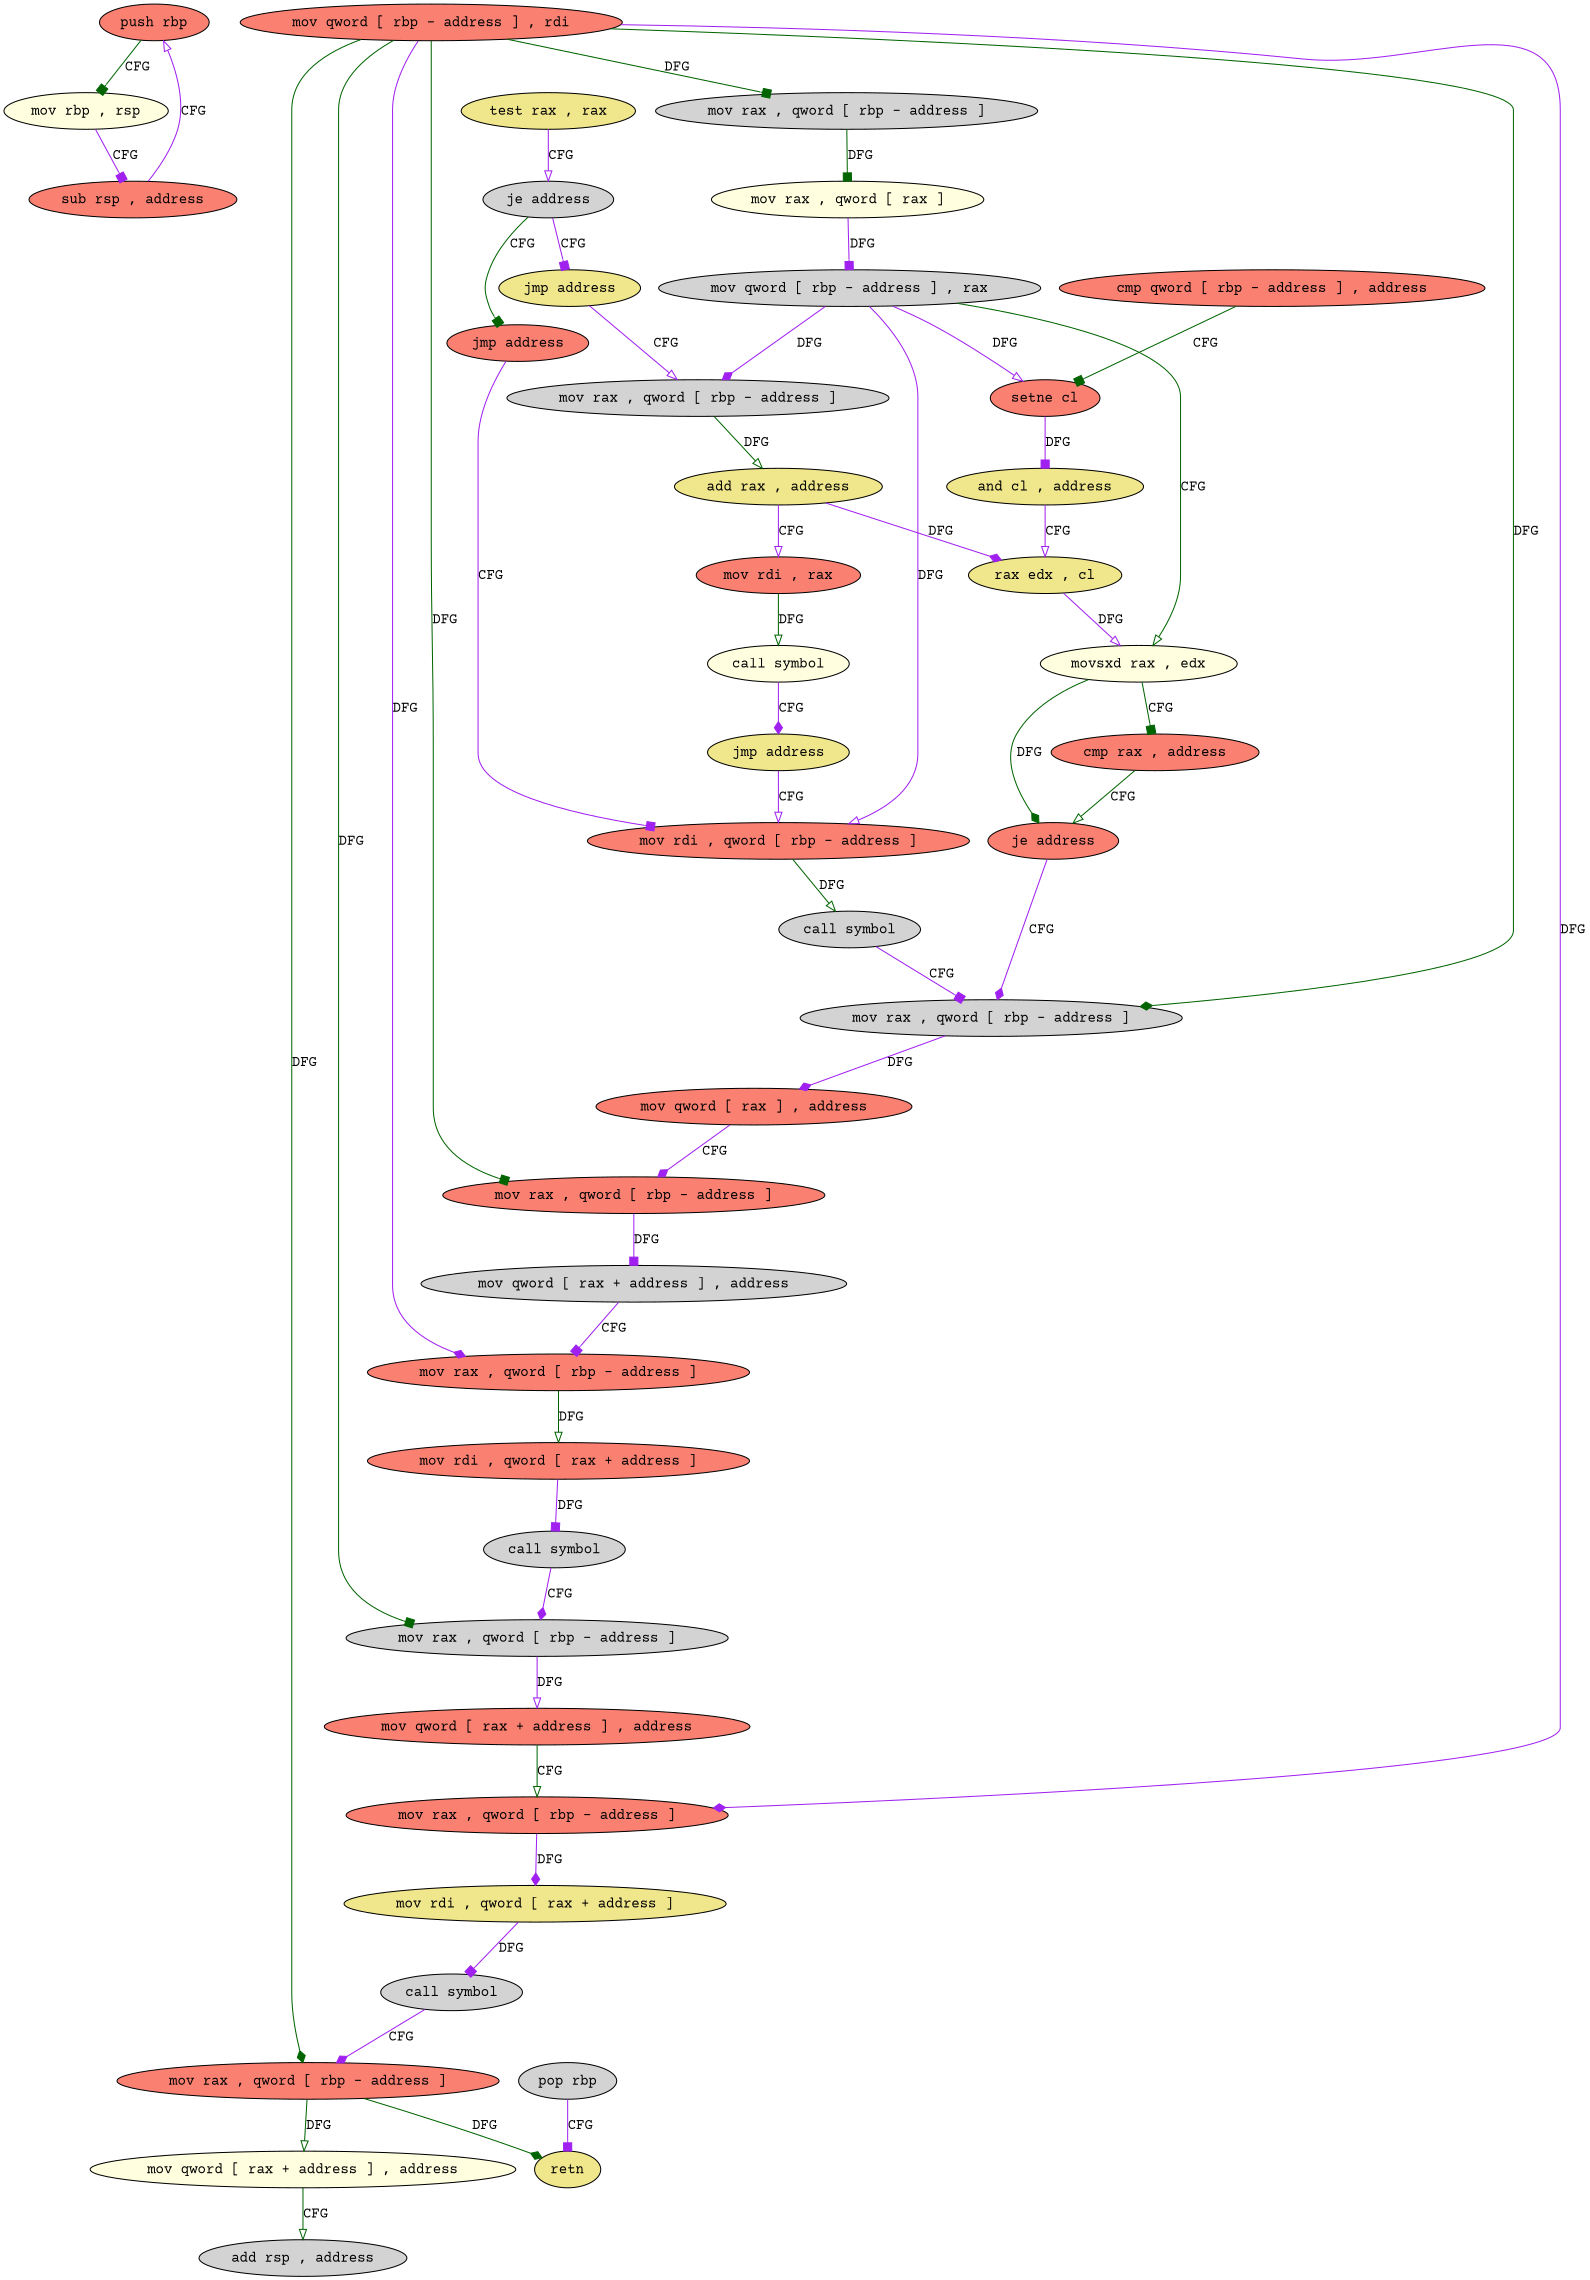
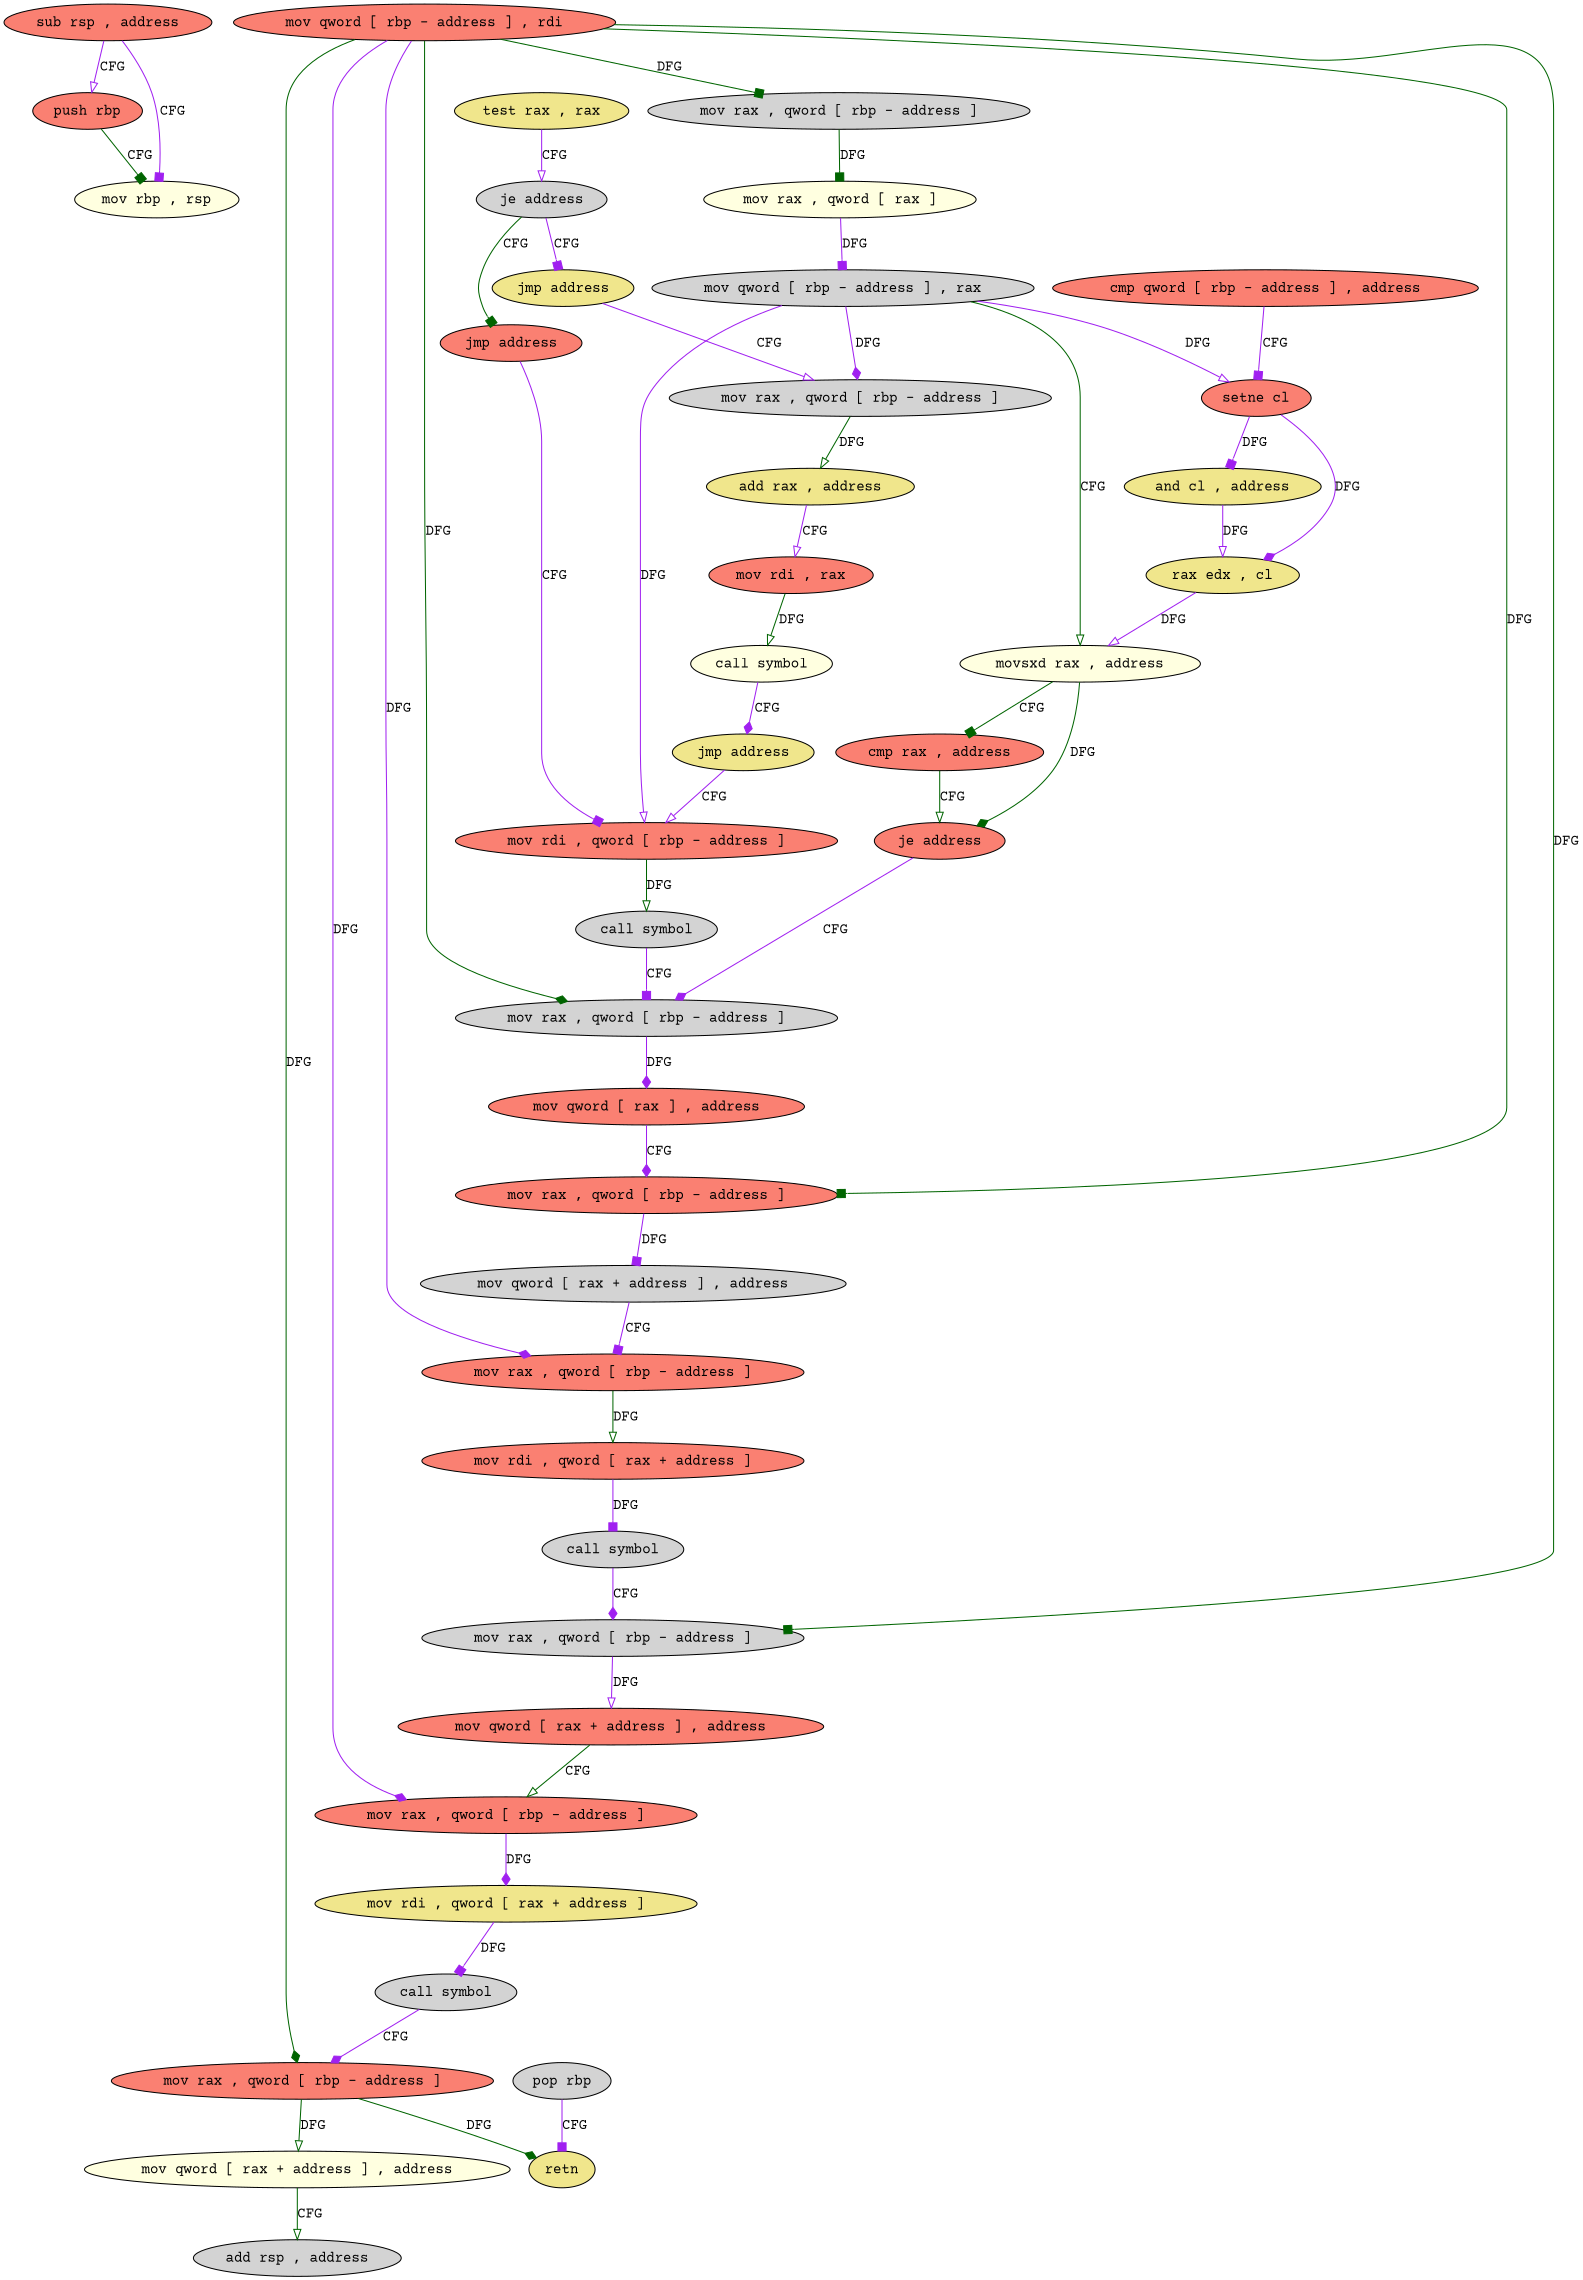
edge "mov rbp , rsp" -> "sub rsp , address": reversed
edge "cmp qword [ rbp - address ] , address" -> "setne cl": color darkgreen -> purple
edge "add rax , address" -> "rax edx , cl": now "setne cl" -> "rax edx , cl"
edge "and cl , address" -> "rax edx , cl": label "CFG" -> "DFG"
node "movsxd rax , edx": label "movsxd rax , edx" -> "movsxd rax , address"
